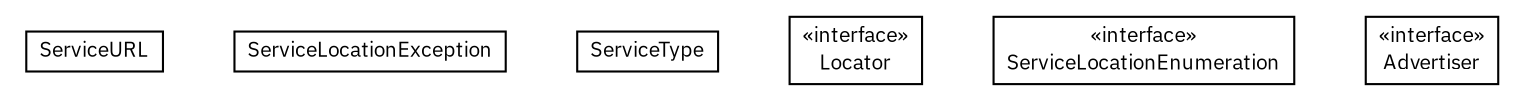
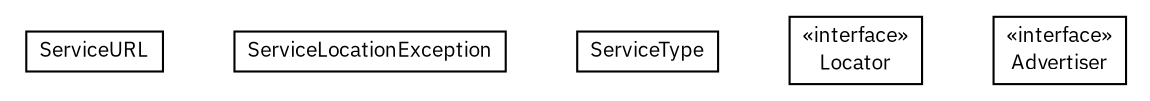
node "ServiceLocationEnumeration": removed
